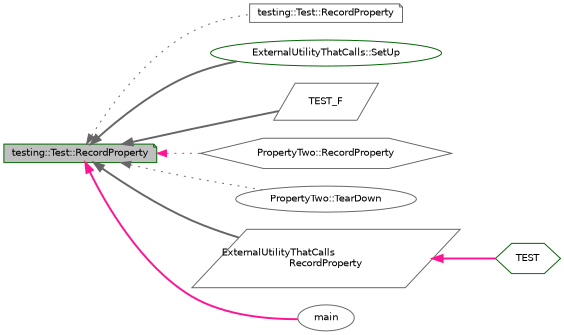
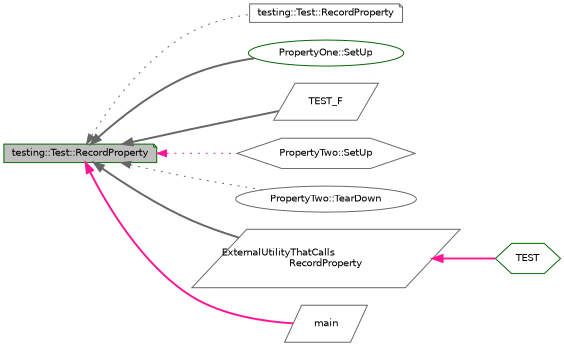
node "ExternalUtilityThatCalls::SetUp": label "ExternalUtilityThatCalls::SetUp" -> "PropertyOne::SetUp"
node "PropertyTwo::RecordProperty": label "PropertyTwo::RecordProperty" -> "PropertyTwo::SetUp"
node "main": shape ellipse -> parallelogram
